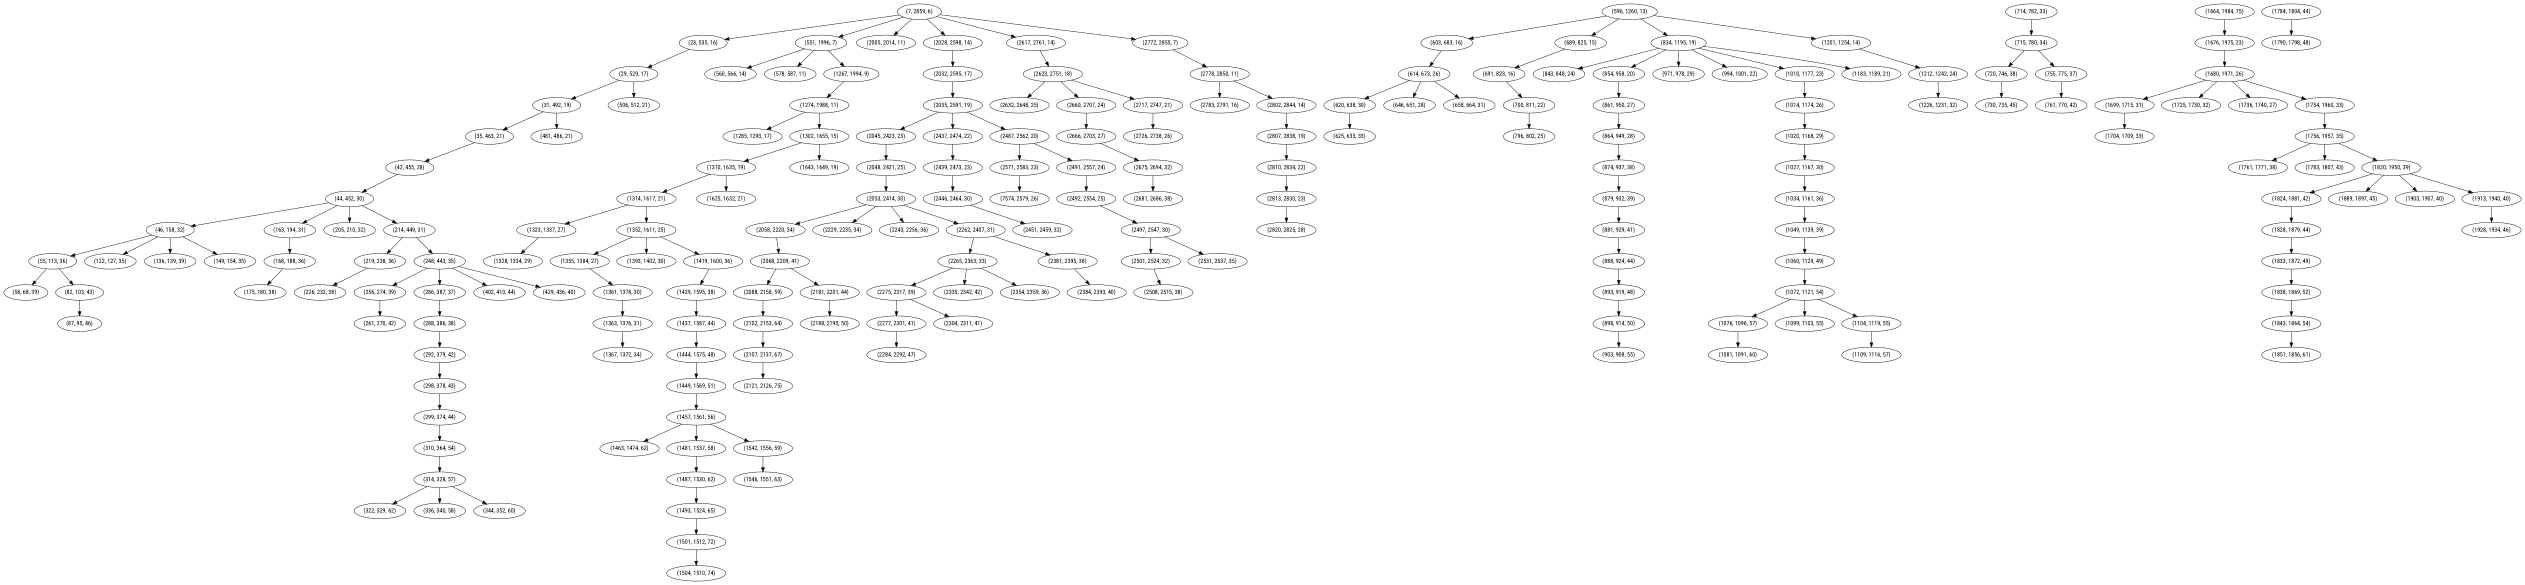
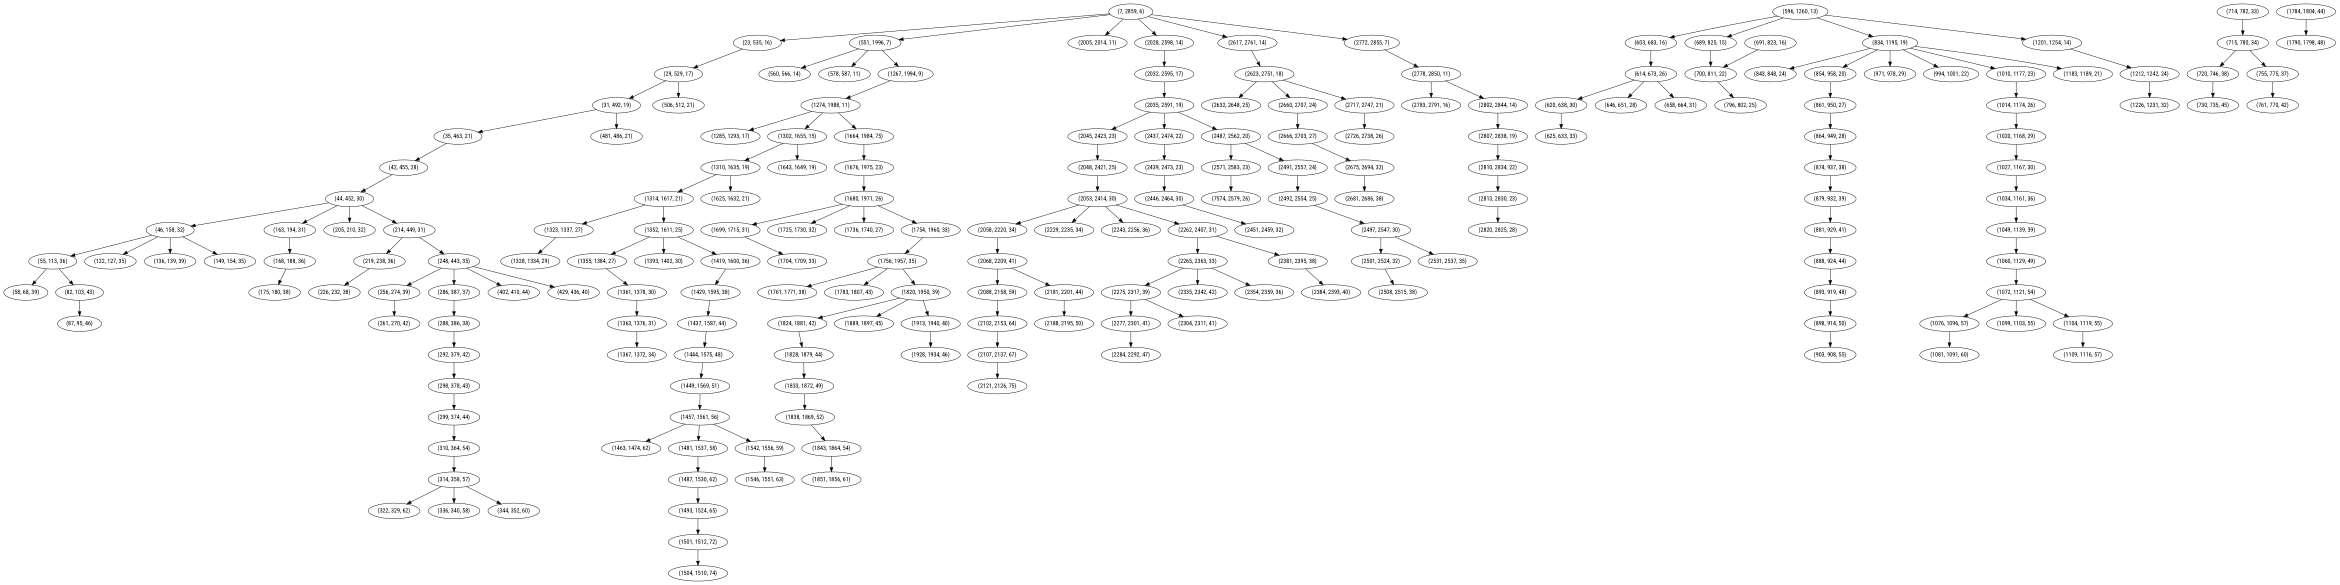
edge "(689, 825, 15)" -> "(691, 823, 16)": now "(689, 825, 15)" -> "(700, 811, 22)"
edge "(1274, 1988, 11)" -> "(1664, 1984, 75)": added
node "(1903, 1907, 40)": removed
node "(314, 328, 57)": label "(314, 328, 57)" -> "(314, 358, 57)"
